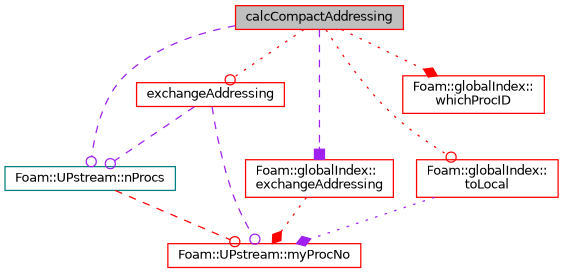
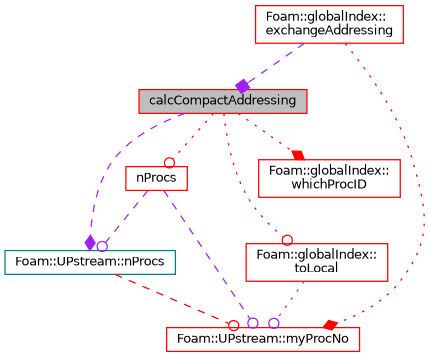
edge "calcCompactAddressing" -> "Foam::UPstream::nProcs": arrowhead odot -> diamond
edge "calcCompactAddressing" -> "Foam::globalIndex:: exchangeAddressing": reversed
node "exchangeAddressing": label "exchangeAddressing" -> "nProcs"
edge "Foam::globalIndex:: toLocal" -> "Foam::UPstream::myProcNo": arrowhead diamond -> odot
